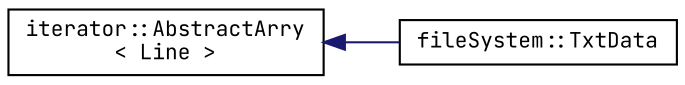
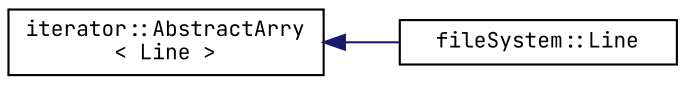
node "fileSystem::TxtData": label "fileSystem::TxtData" -> "fileSystem::Line"
